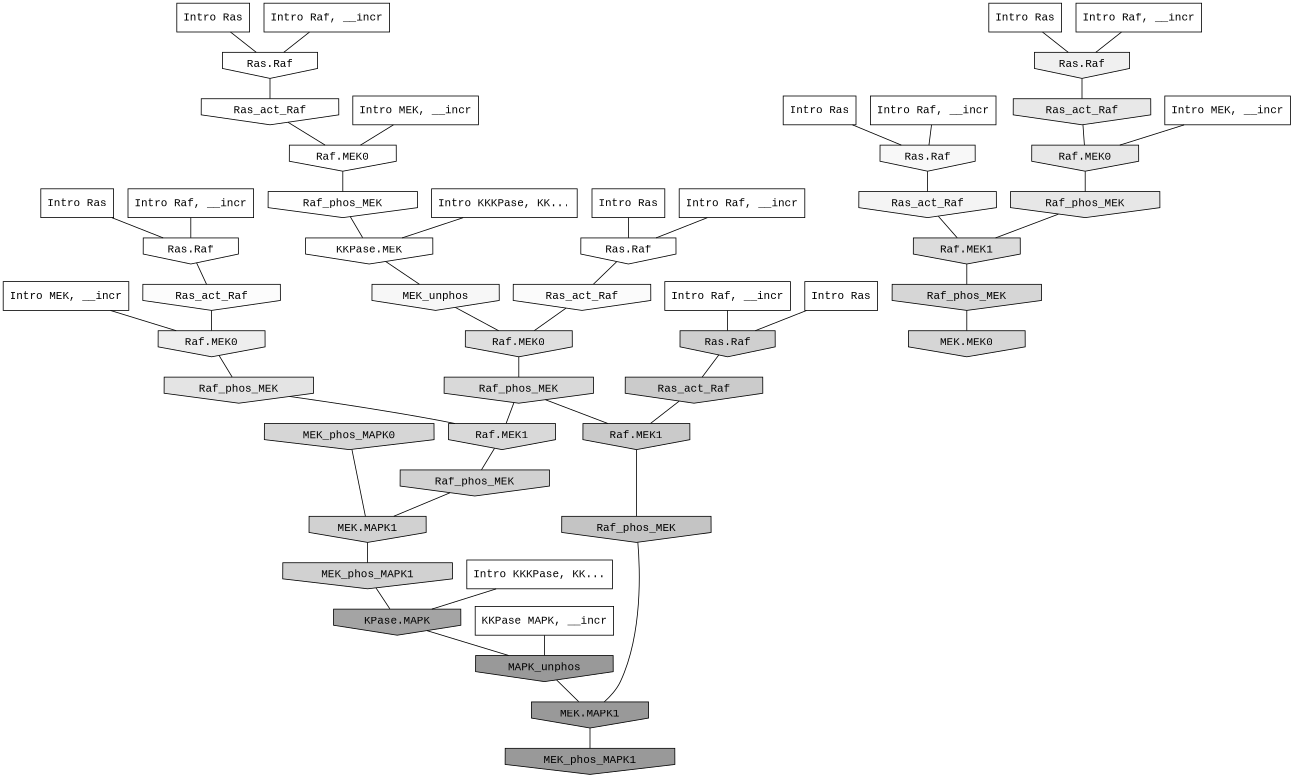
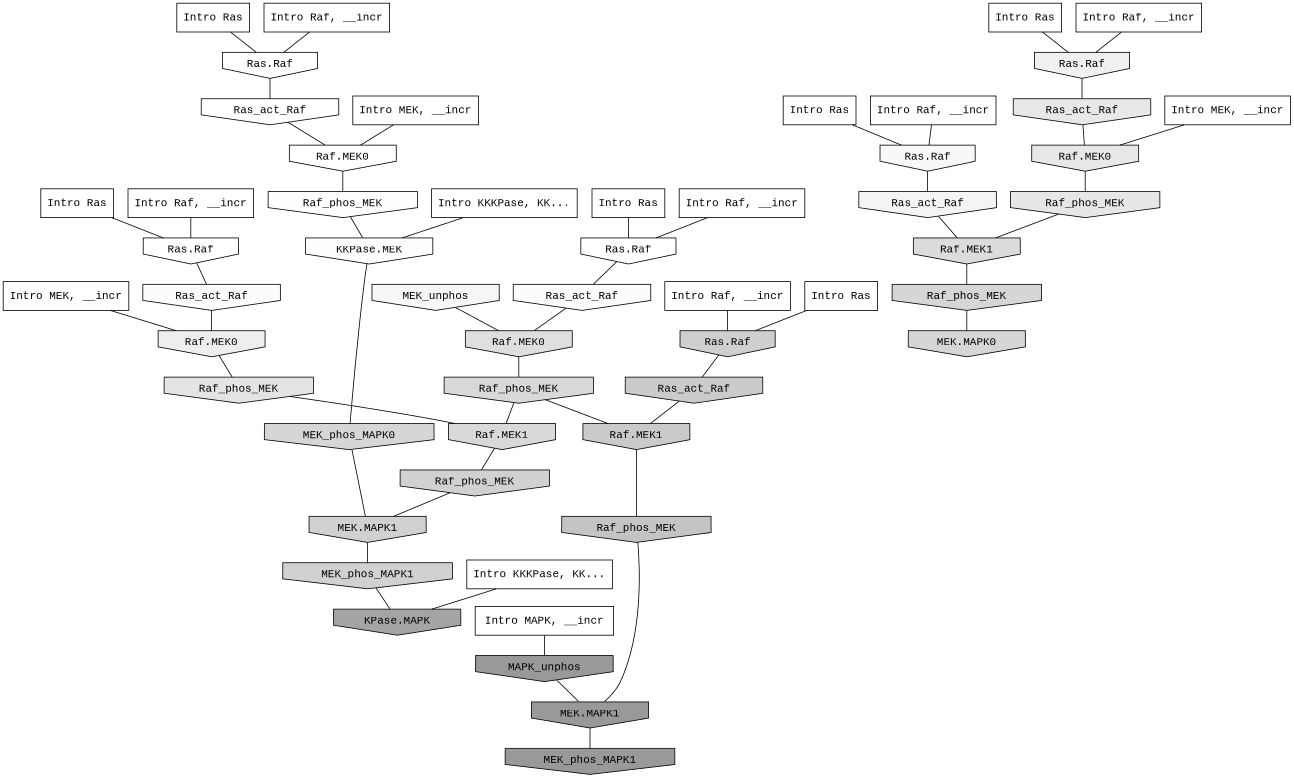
edge "KKPase.MEK" -- "MEK_unphos": now "KKPase.MEK" -- "MEK_phos_MAPK0"
node "MEK.MEK0": label "MEK.MEK0" -> "MEK.MAPK0"
node "KKPase MAPK, __incr": label "KKPase MAPK, __incr" -> "Intro MAPK, __incr"
edge "KPase.MAPK" -- "MAPK_unphos": removed
